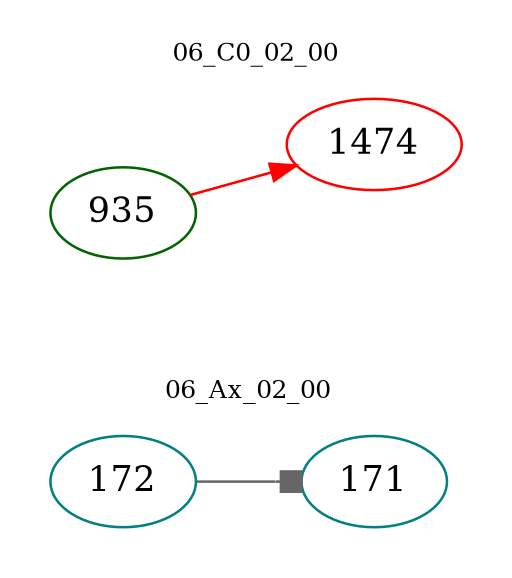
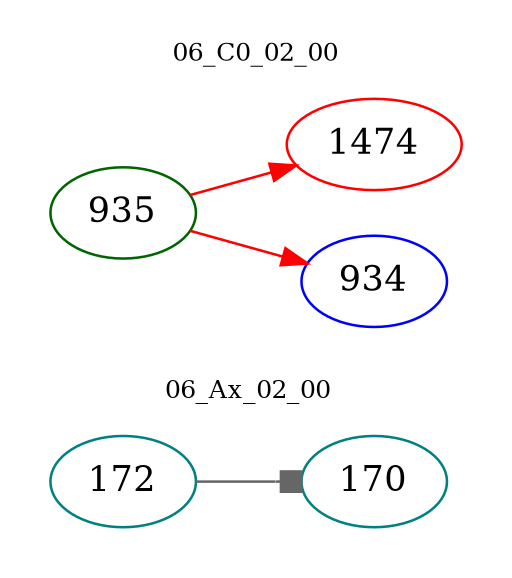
node "934": added
node "171": label "171" -> "170"
